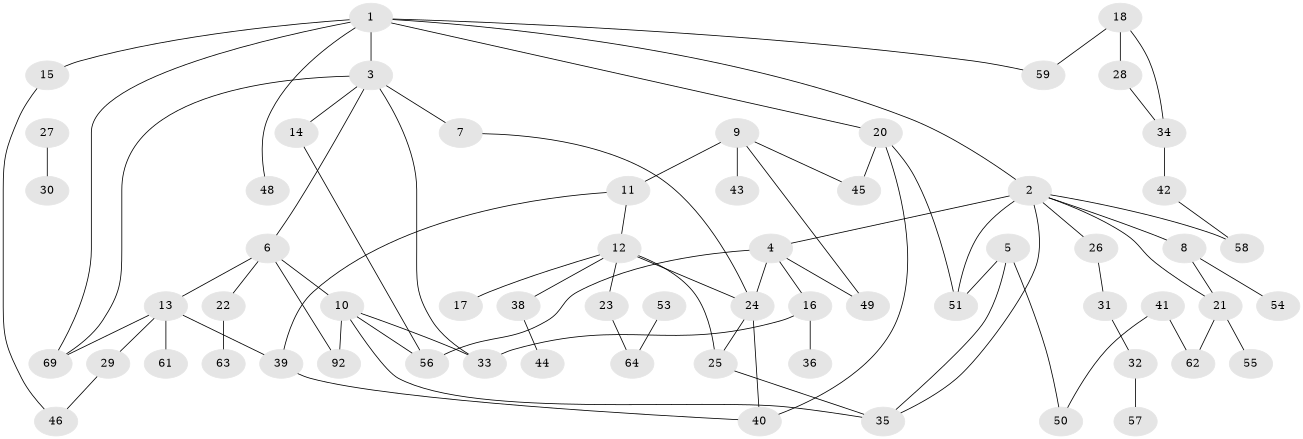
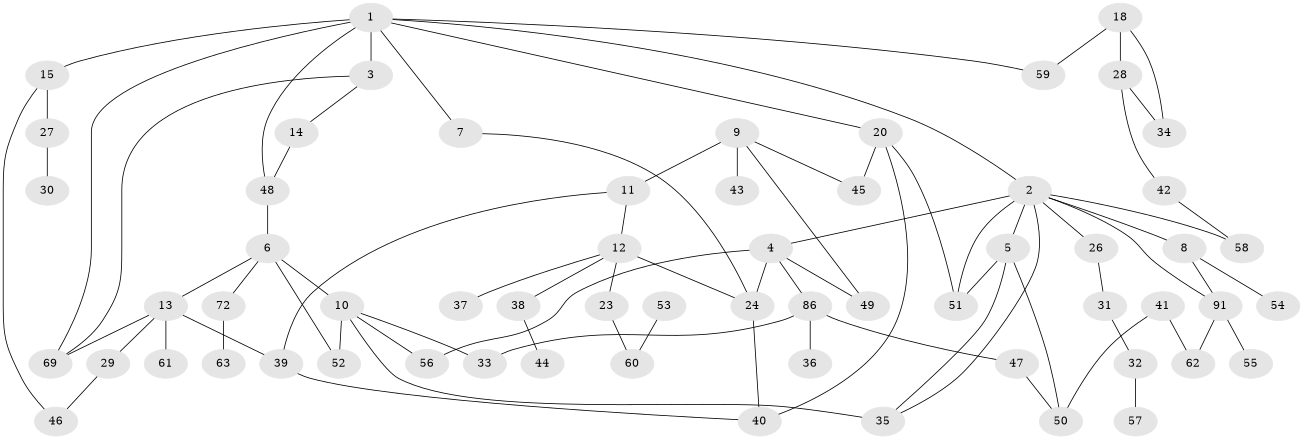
edge "15" -- "27": added
edge "3" -- "7": now "1" -- "7"
edge "34" -- "42": now "28" -- "42"
edge "3" -- "6": now "48" -- "6"
edge "2" -- "5": added
edge "3" -- "33": removed
edge "14" -- "56": now "14" -- "48"
node "22": label "22" -> "72"
node "17": label "17" -> "37"
node "16": label "16" -> "86"
node "21": label "21" -> "91"
node "92": label "92" -> "52"
node "64": label "64" -> "60"
node "25": removed
node "47": added
